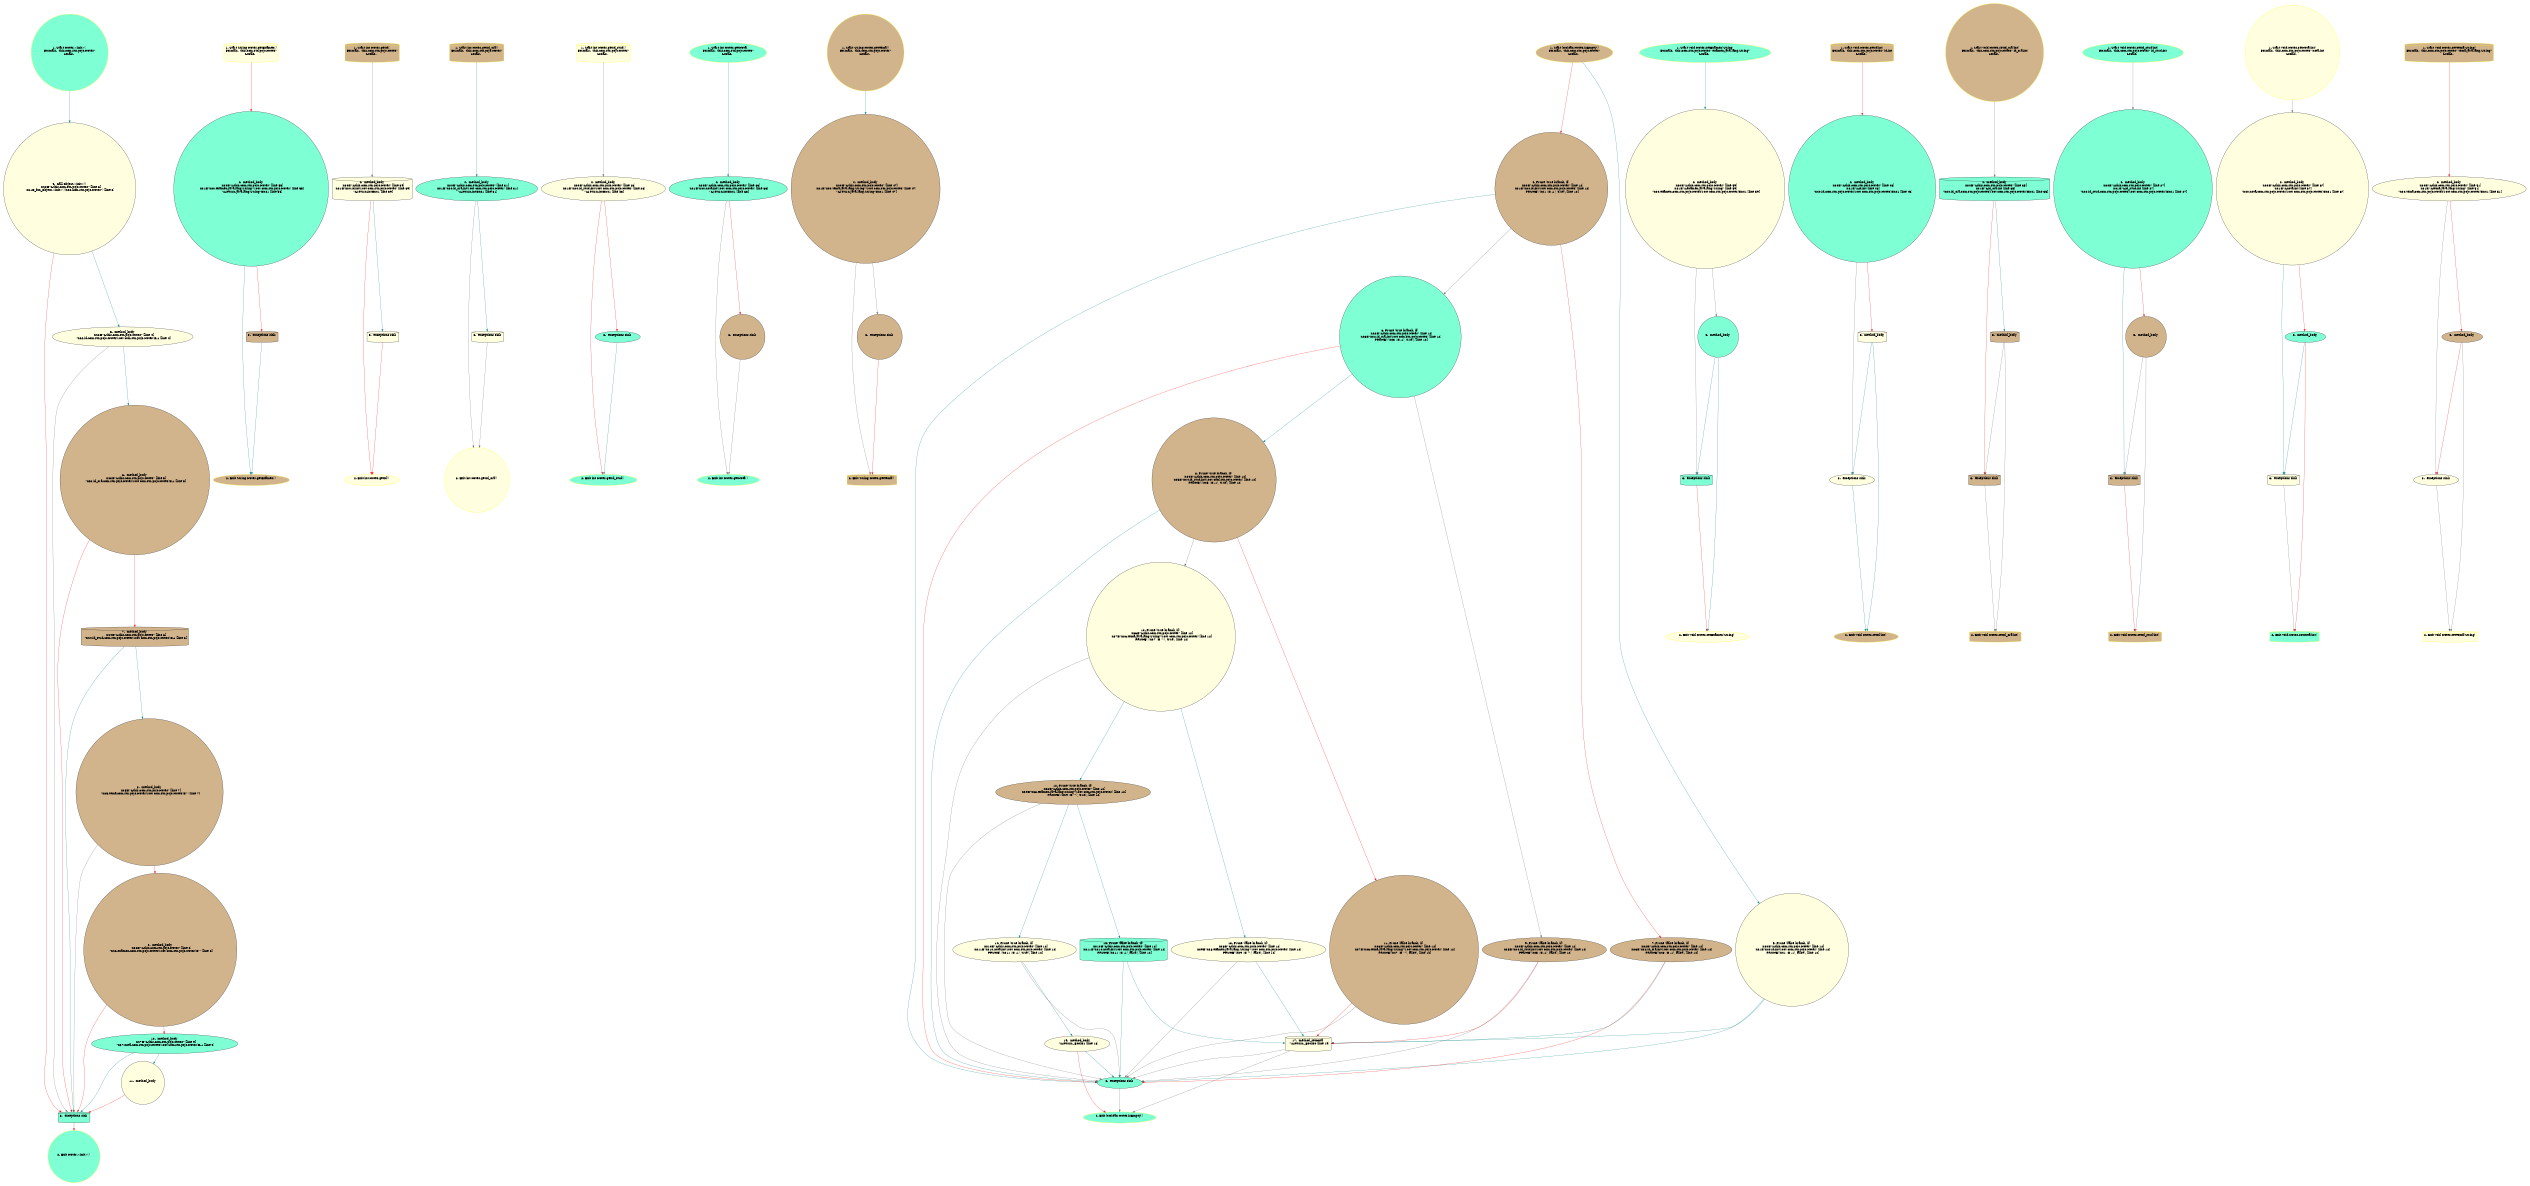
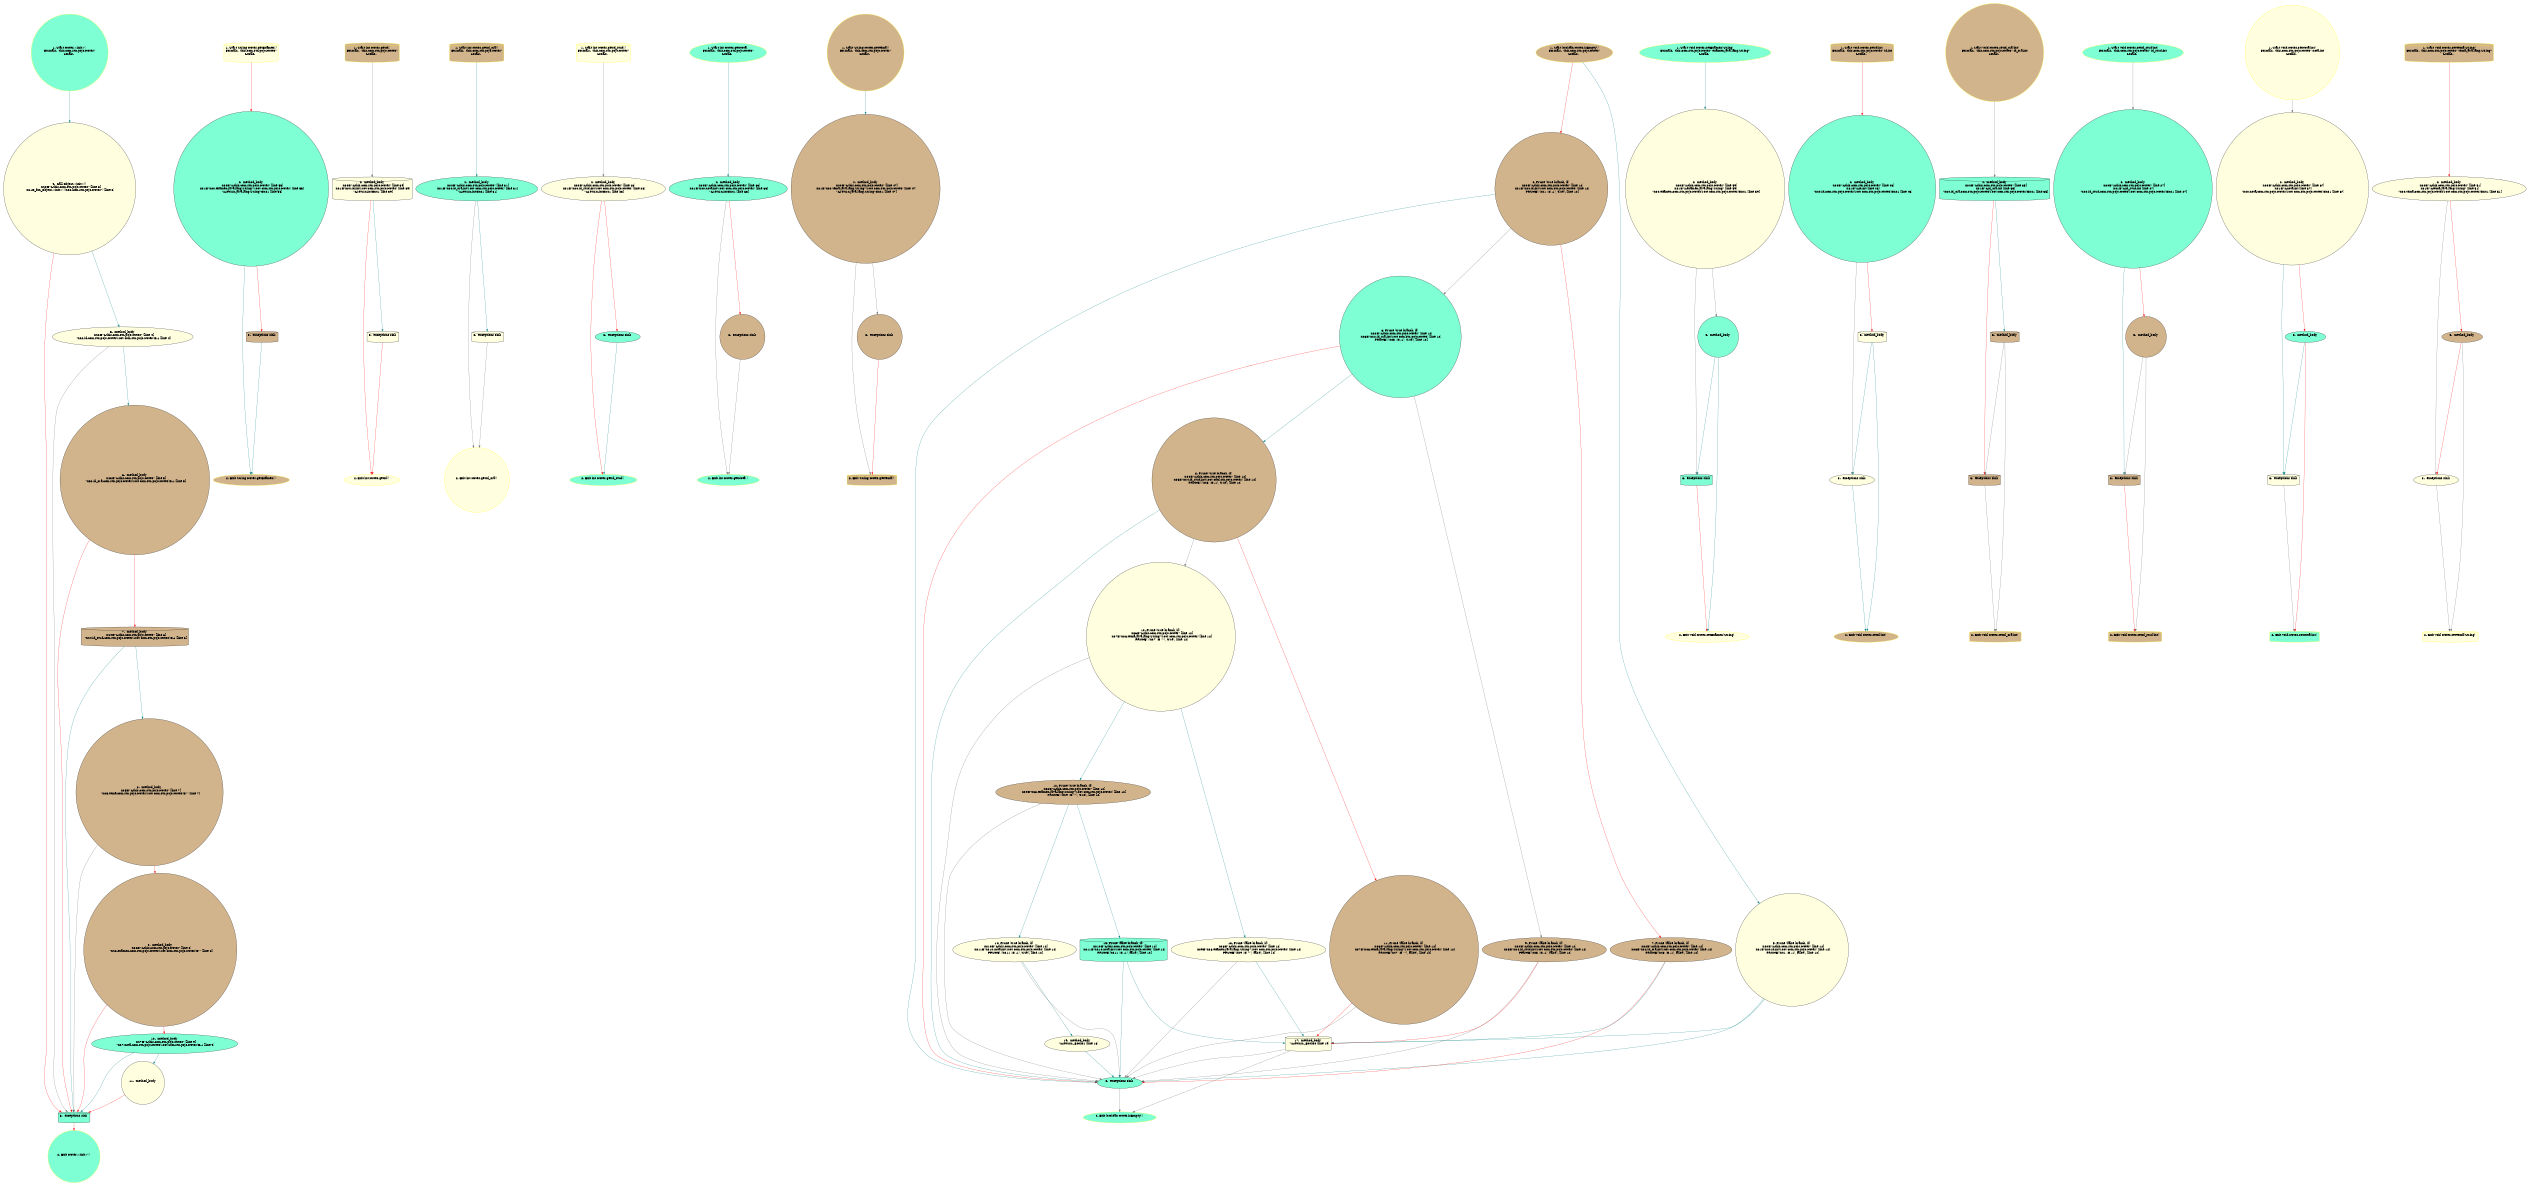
node "17:  method_setNota *&return:_Bool=0 [line 19]": label "17:  method_setNota *&return:_Bool=0 [line 19]" -> "17:  method_body *&return:_Bool=0 [line 19]"
edge "19:  method_body *&return:_Bool=1 [line 18]" -> "2: Exit boolean Notes.isEmpty()": removed
